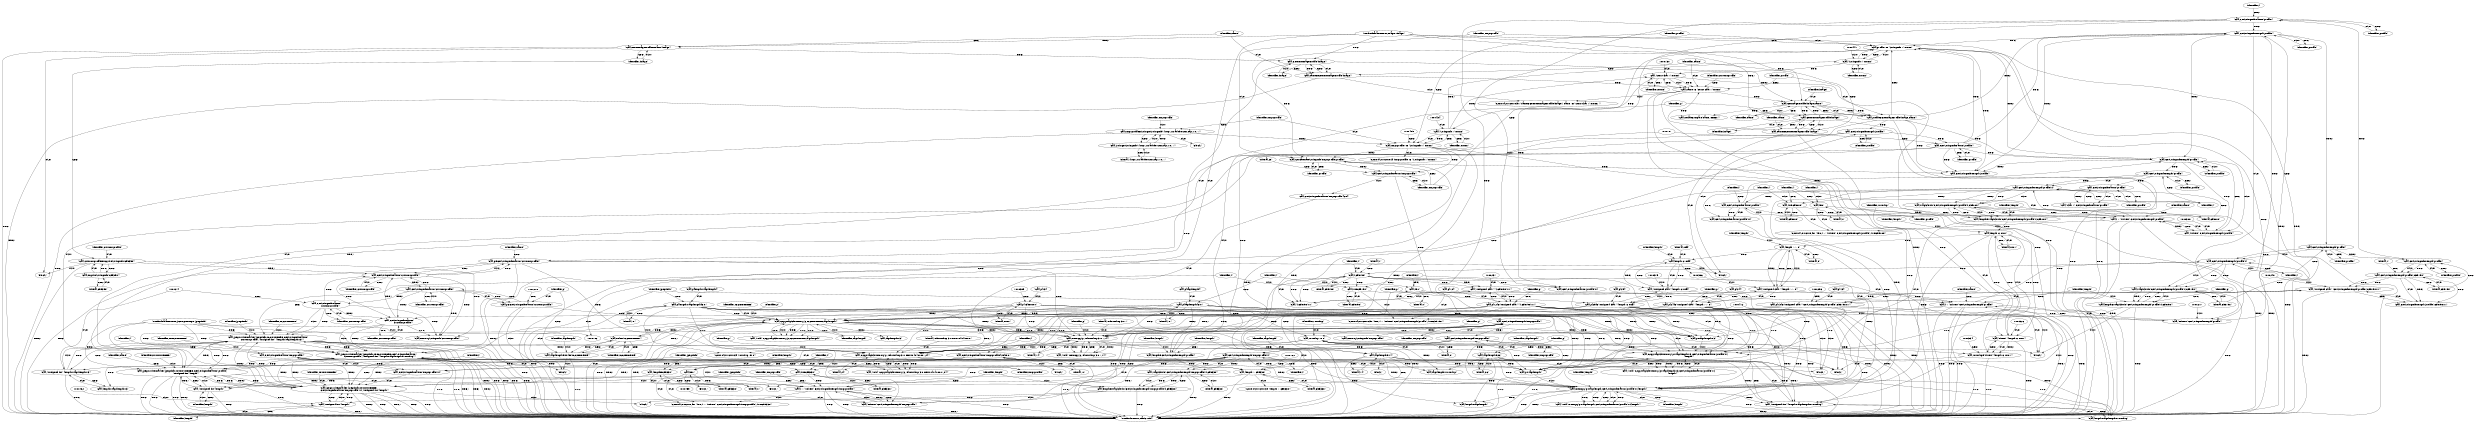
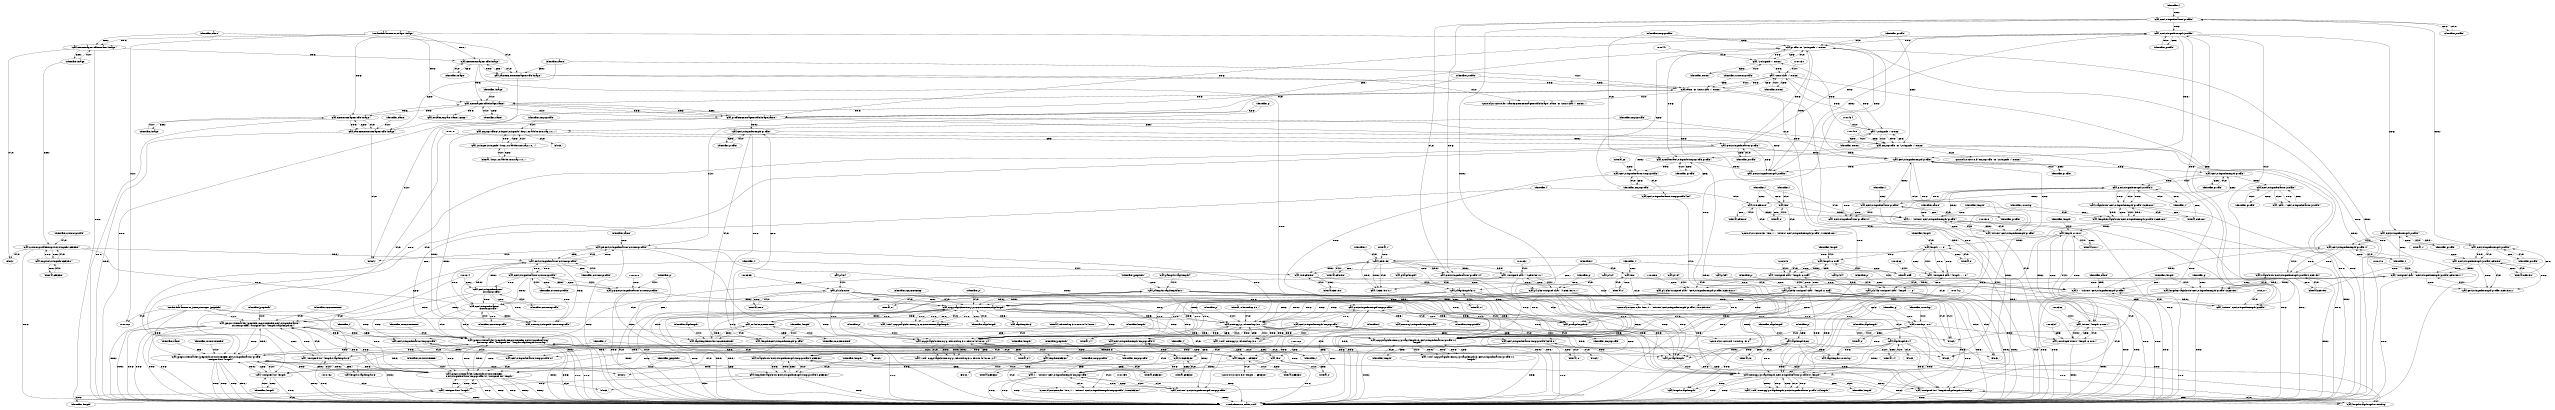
edge "(Call,length & 0xff)" -> "1000366": now "(Call,length & 0xff)" -> "(Literal,0xff)"
edge "(Call,p[25]=(unsigned char) (length & 0xff))" -> "(Call,CopyMagickMemory(p,ICC_PROFILE,tag_length))": label "CFG: " -> "DDG: "
